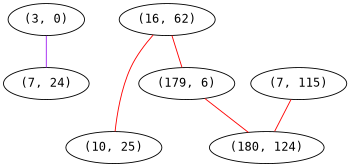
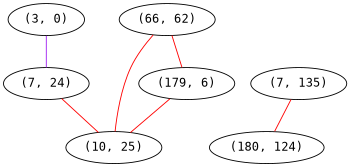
node "(16, 62)": label "(16, 62)" -> "(66, 62)"
node "(7, 115)": label "(7, 115)" -> "(7, 135)"
edge "(7, 24)" -- "(10, 25)": added
edge "(179, 6)" -- "(180, 124)": now "(179, 6)" -- "(10, 25)"
